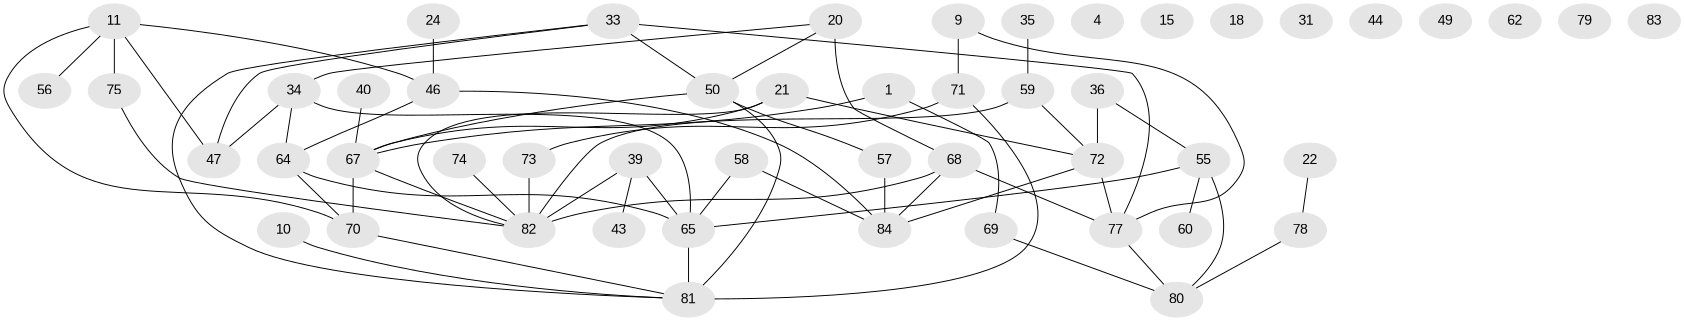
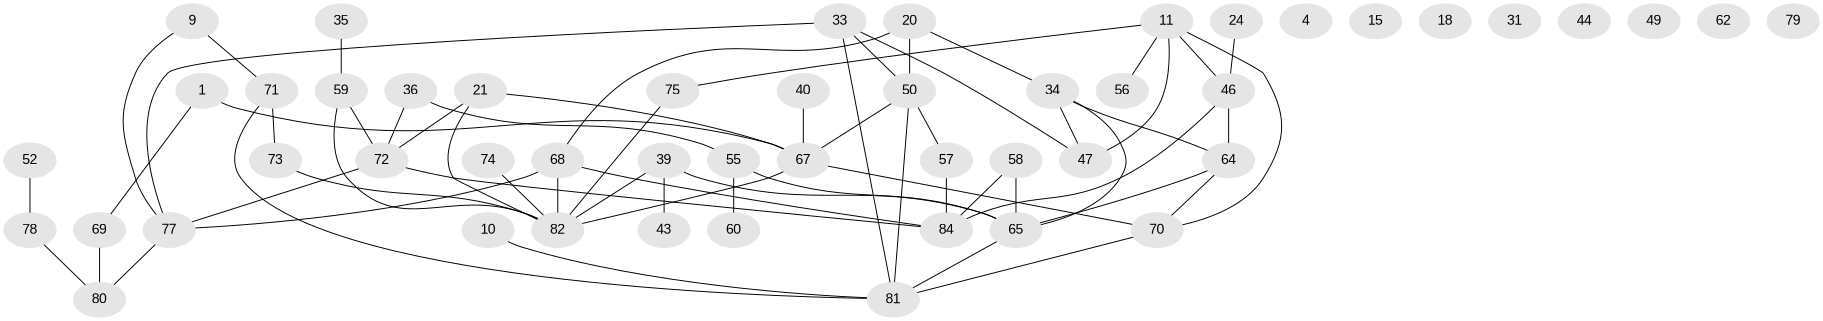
node "83": removed
node "22": label "22" -> "52"
edge "55" -- "80": removed
